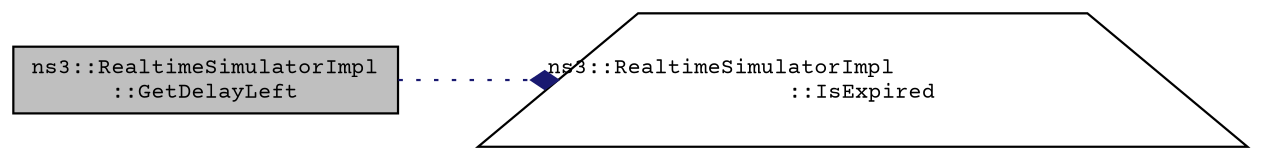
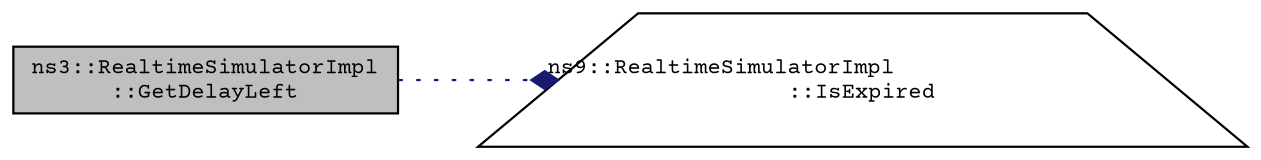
node "ns3::RealtimeSimulatorImpl ::IsExpired": label "ns3::RealtimeSimulatorImpl ::IsExpired" -> "ns9::RealtimeSimulatorImpl ::IsExpired"
